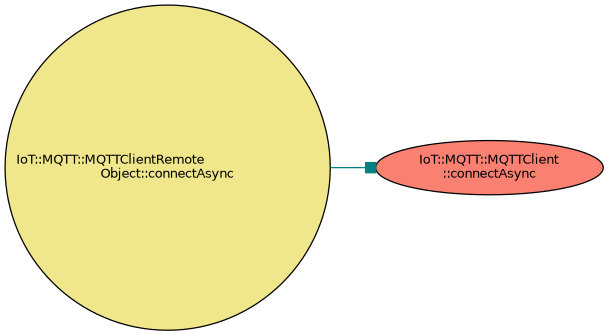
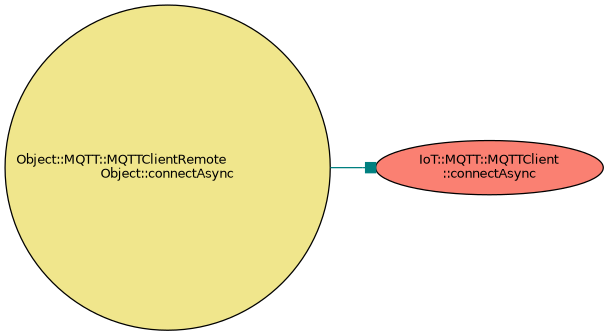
node "IoT::MQTT::MQTTClientRemote Object::connectAsync": label "IoT::MQTT::MQTTClientRemote Object::connectAsync" -> "Object::MQTT::MQTTClientRemote Object::connectAsync"
